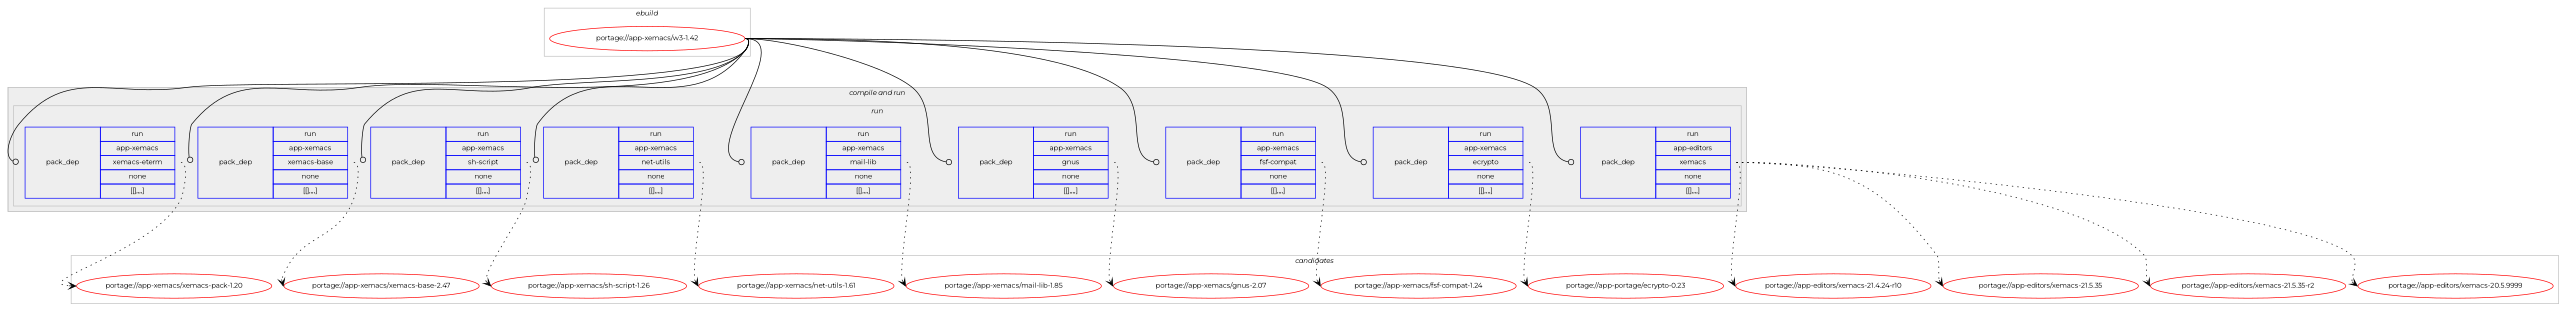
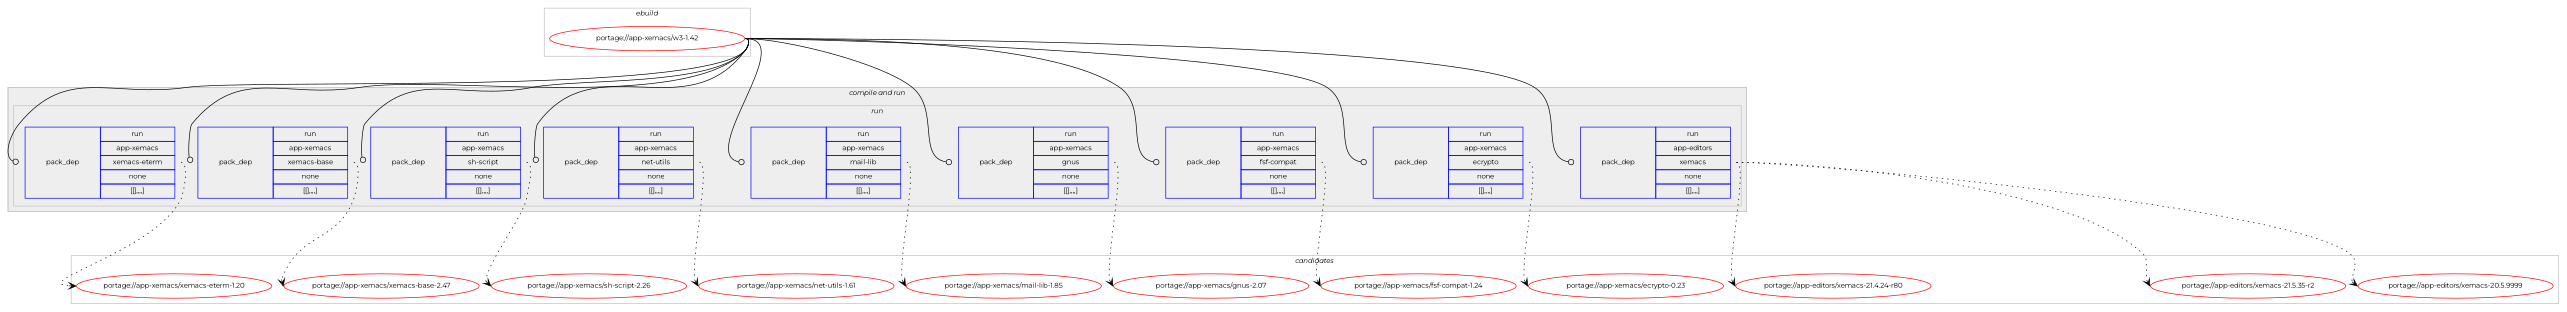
node "portage://app-xemacs/xemacs-pack-1.20": label "portage://app-xemacs/xemacs-pack-1.20" -> "portage://app-xemacs/xemacs-eterm-1.20"
node "portage://app-xemacs/sh-script-1.26": label "portage://app-xemacs/sh-script-1.26" -> "portage://app-xemacs/sh-script-2.26"
node "portage://app-portage/ecrypto-0.23": label "portage://app-portage/ecrypto-0.23" -> "portage://app-xemacs/ecrypto-0.23"
node "portage://app-editors/xemacs-21.4.24-r10": label "portage://app-editors/xemacs-21.4.24-r10" -> "portage://app-editors/xemacs-21.4.24-r80"
node "portage://app-editors/xemacs-21.5.35": removed
